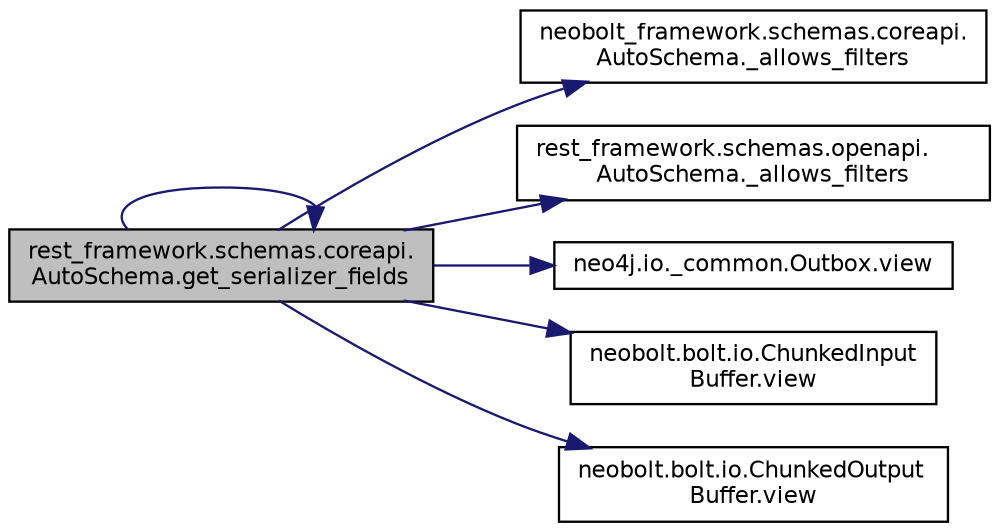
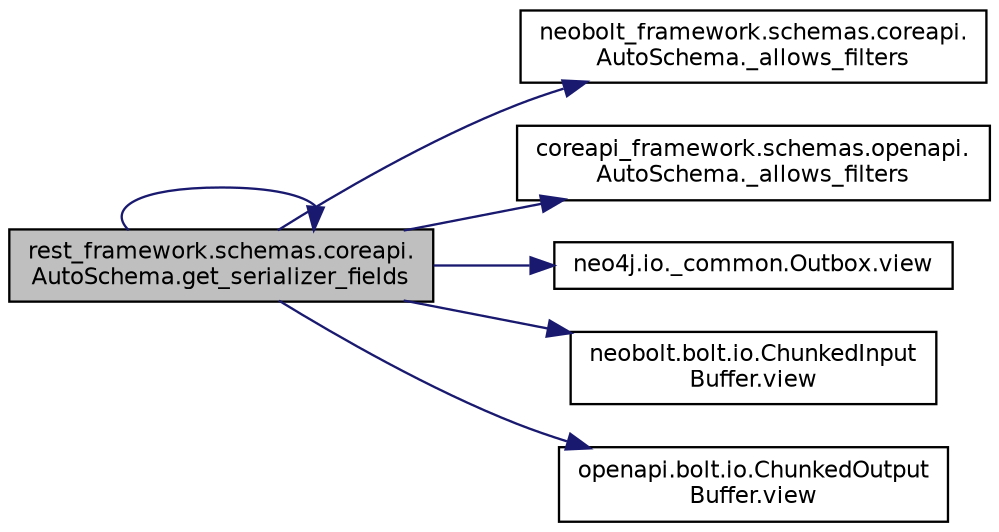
node "rest_framework.schemas.openapi. AutoSchema._allows_filters": label "rest_framework.schemas.openapi. AutoSchema._allows_filters" -> "coreapi_framework.schemas.openapi. AutoSchema._allows_filters"
node "neobolt.bolt.io.ChunkedOutput Buffer.view": label "neobolt.bolt.io.ChunkedOutput Buffer.view" -> "openapi.bolt.io.ChunkedOutput Buffer.view"
